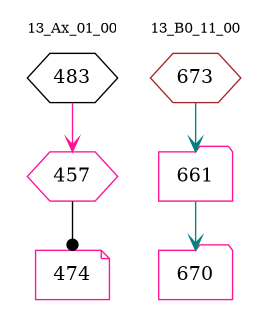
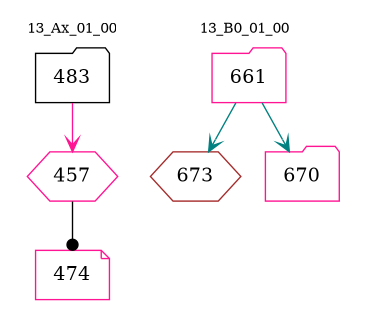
cluster "13_B0_11_00": label "13_B0_11_00" -> "13_B0_01_00"
node "483": shape hexagon -> folder
edge "673" -> "661": reversed
